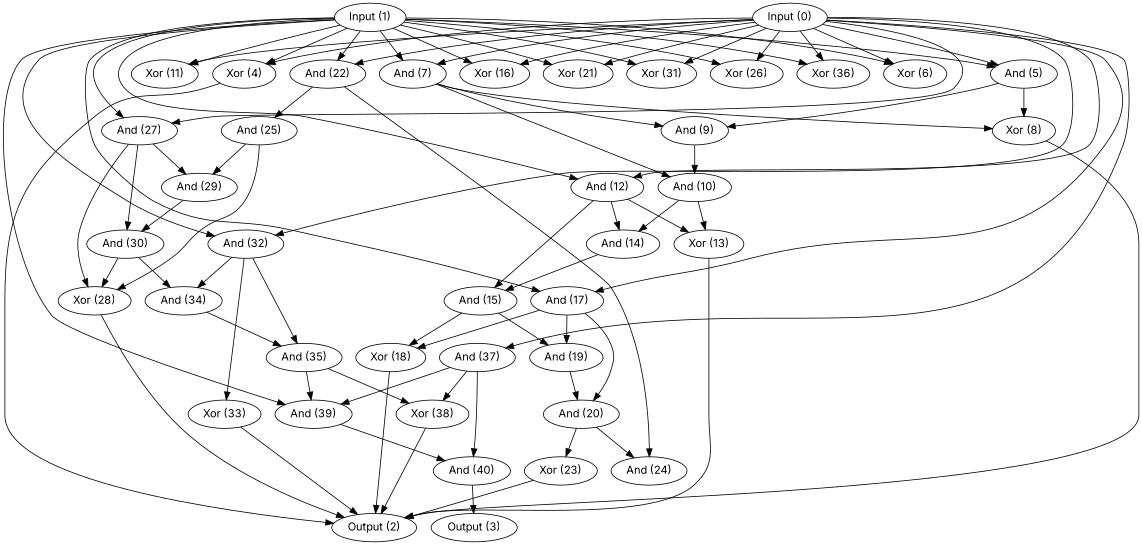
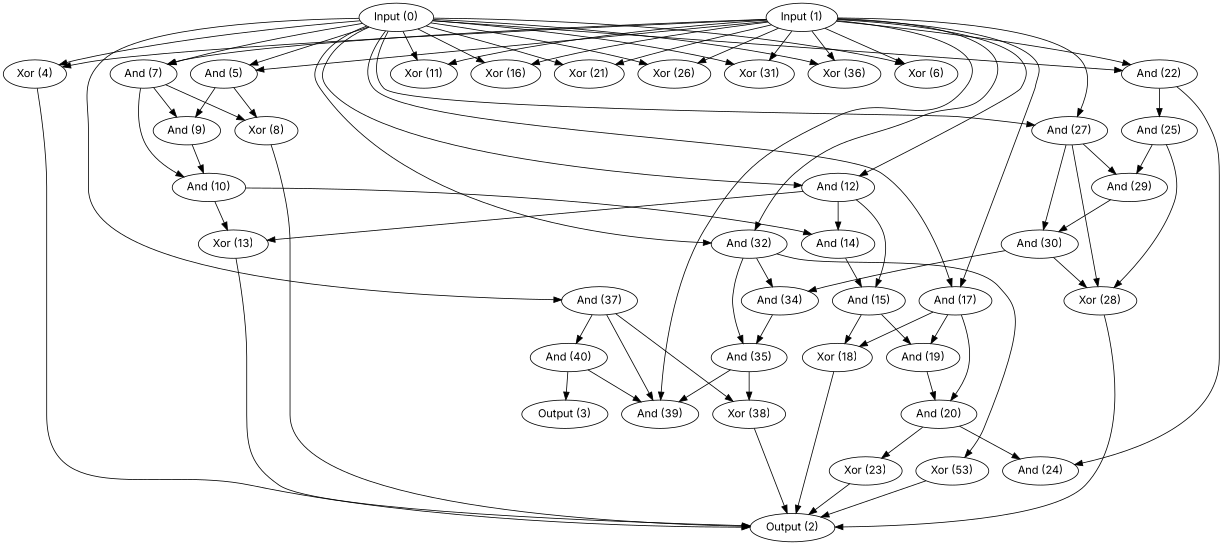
node "Xor (33)": label "Xor (33)" -> "Xor (53)"
edge "And (39)" -> "And (40)": reversed
